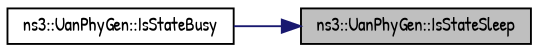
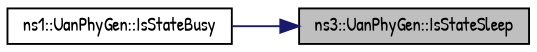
node "ns3::UanPhyGen::IsStateBusy": label "ns3::UanPhyGen::IsStateBusy" -> "ns1::UanPhyGen::IsStateBusy"
